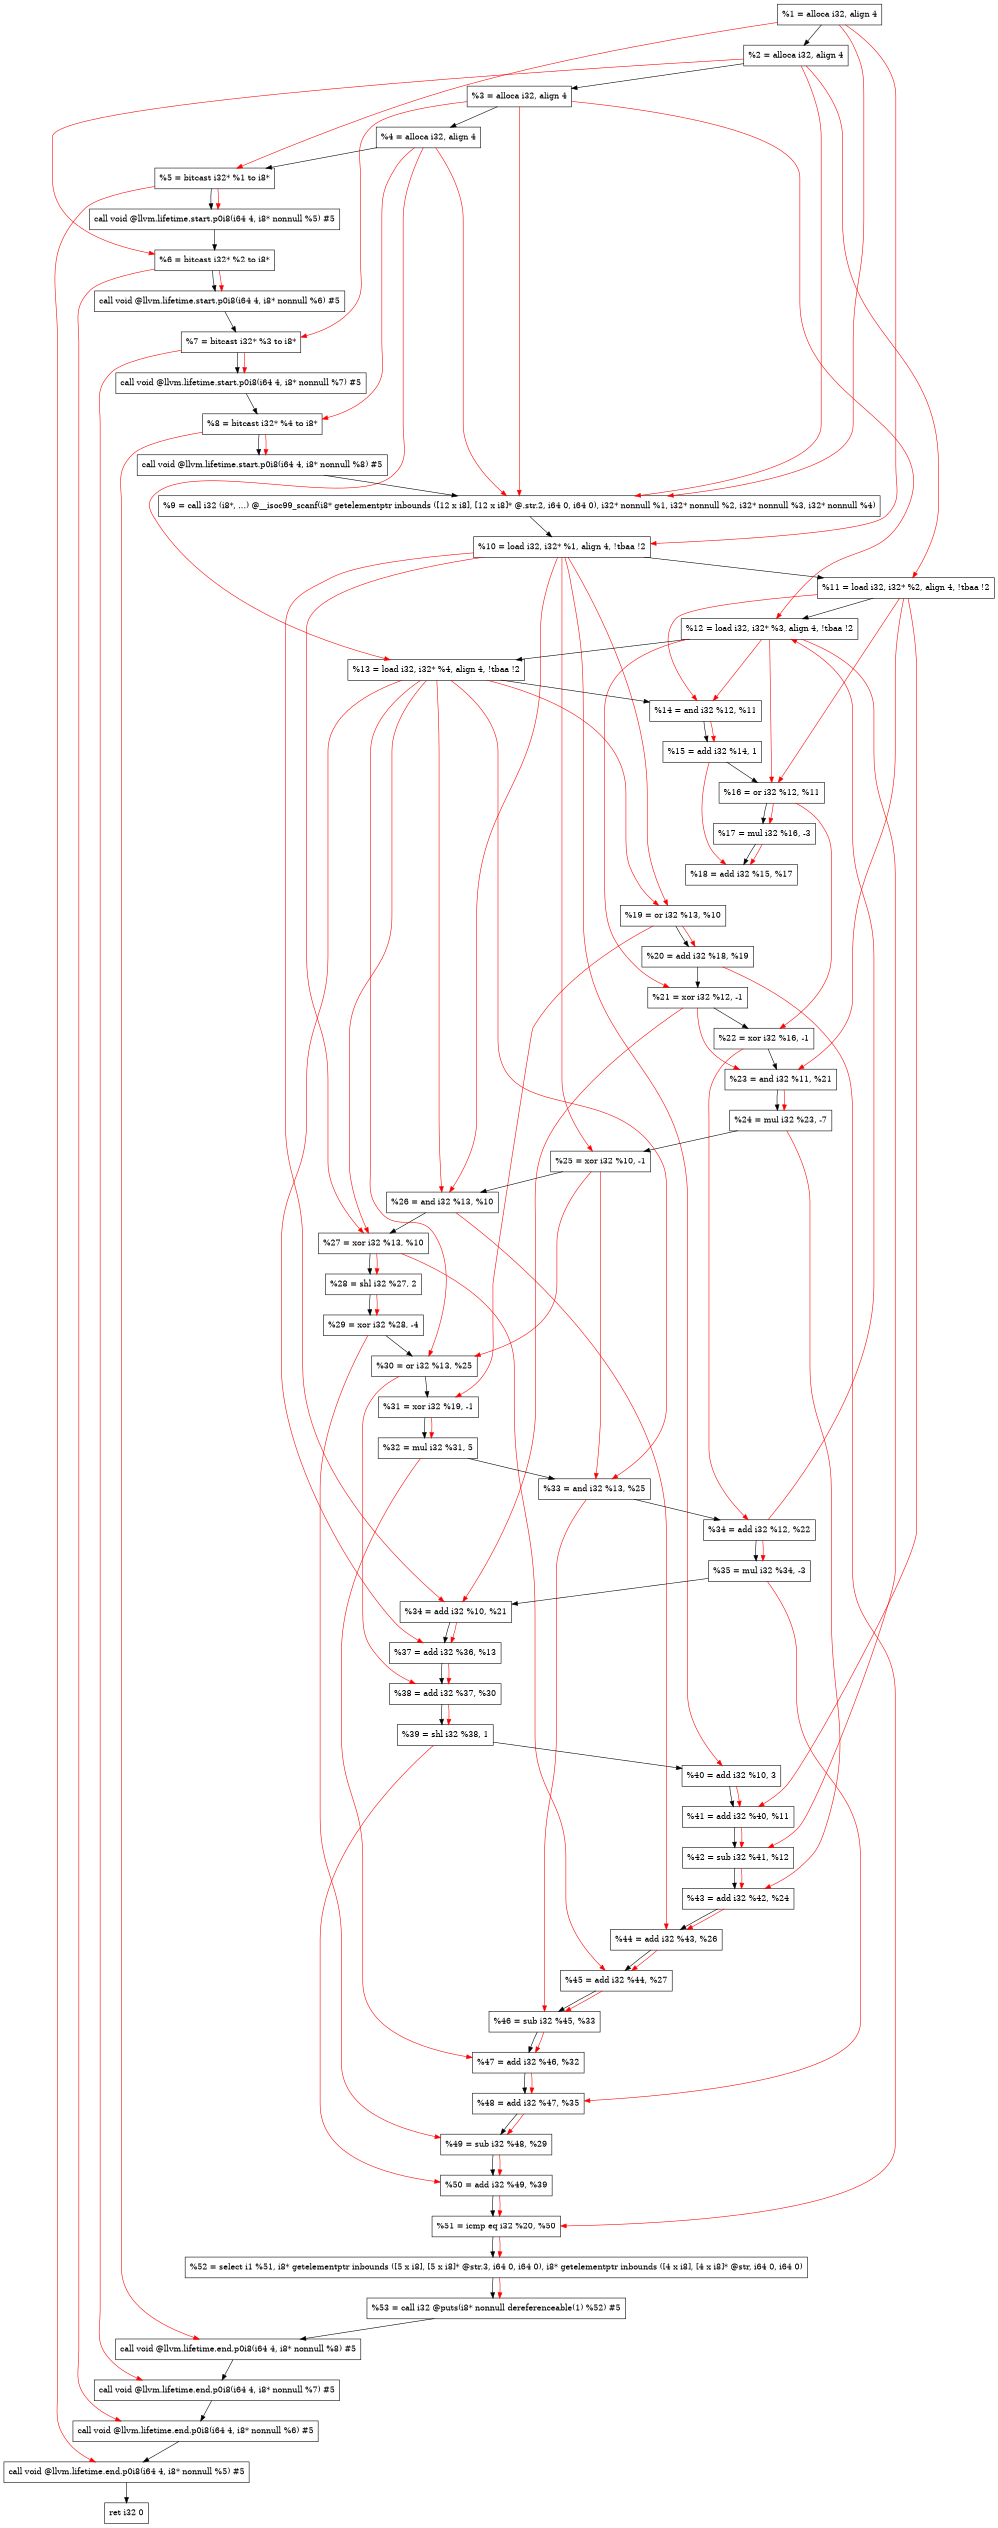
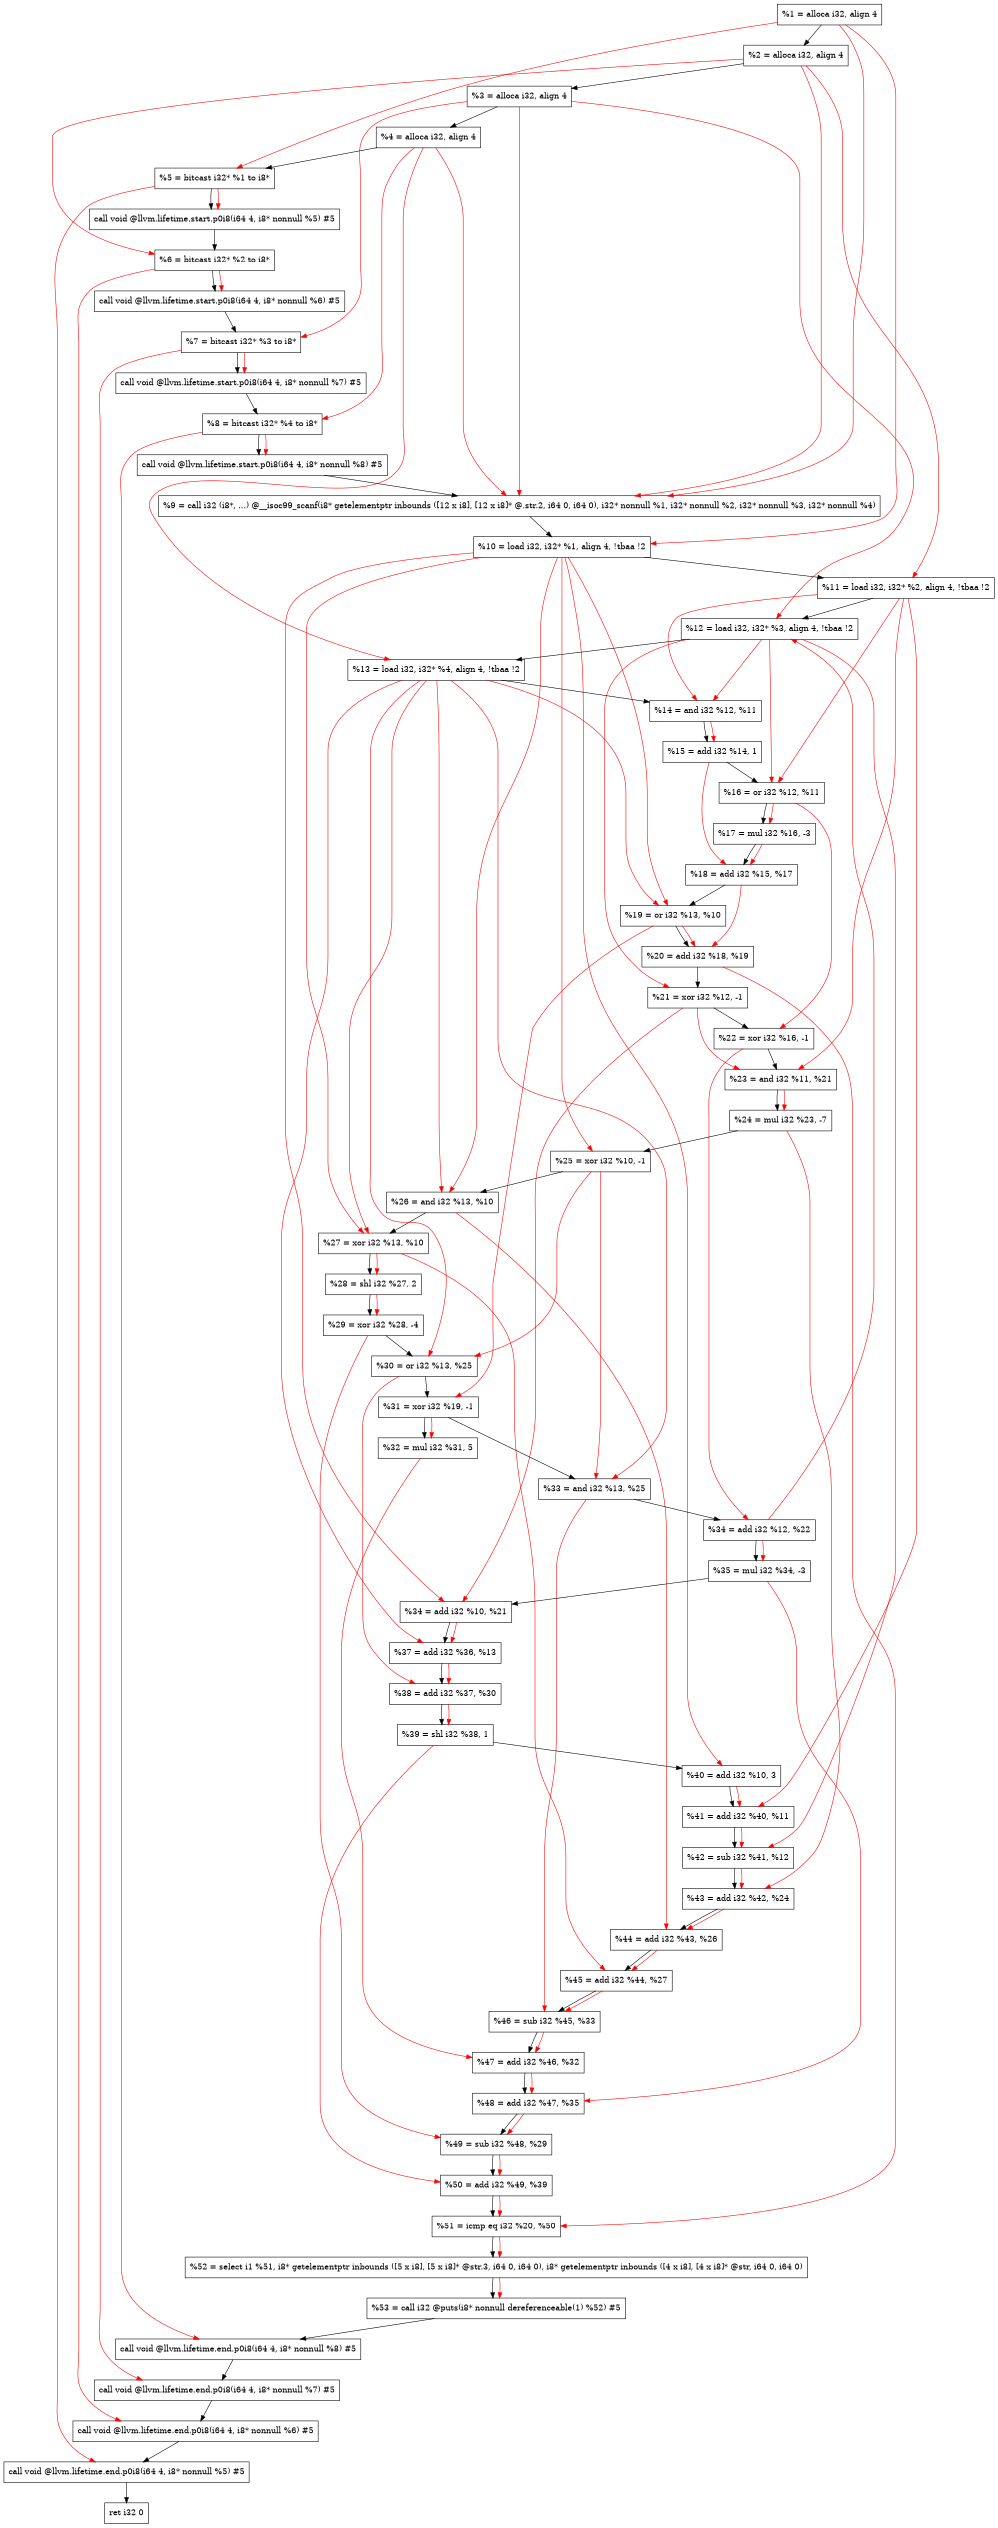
edge "%18 = add i32 %15, %17" -> "%19 = or i32 %13, %10": added
edge "%18 = add i32 %15, %17" -> "%20 = add i32 %18, %19": added
edge "%32 = mul i32 %31, 5" -> "%33 = and i32 %13, %25": now "%31 = xor i32 %19, -1" -> "%33 = and i32 %13, %25"
